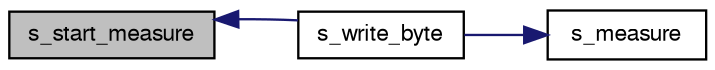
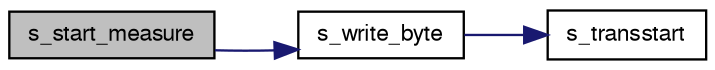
edge "s_write_byte" -> "s_start_measure": reversed
node "s_measure": label "s_measure" -> "s_transstart"
